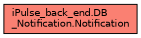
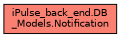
node "iPulse_back_end.DB _Notification.Notification": label "iPulse_back_end.DB _Notification.Notification" -> "iPulse_back_end.DB _Models.Notification"
